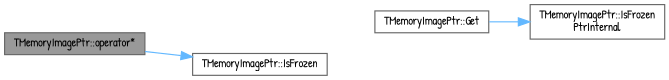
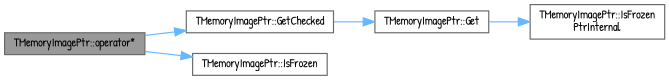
node "TMemoryImagePtr::GetChecked": added
